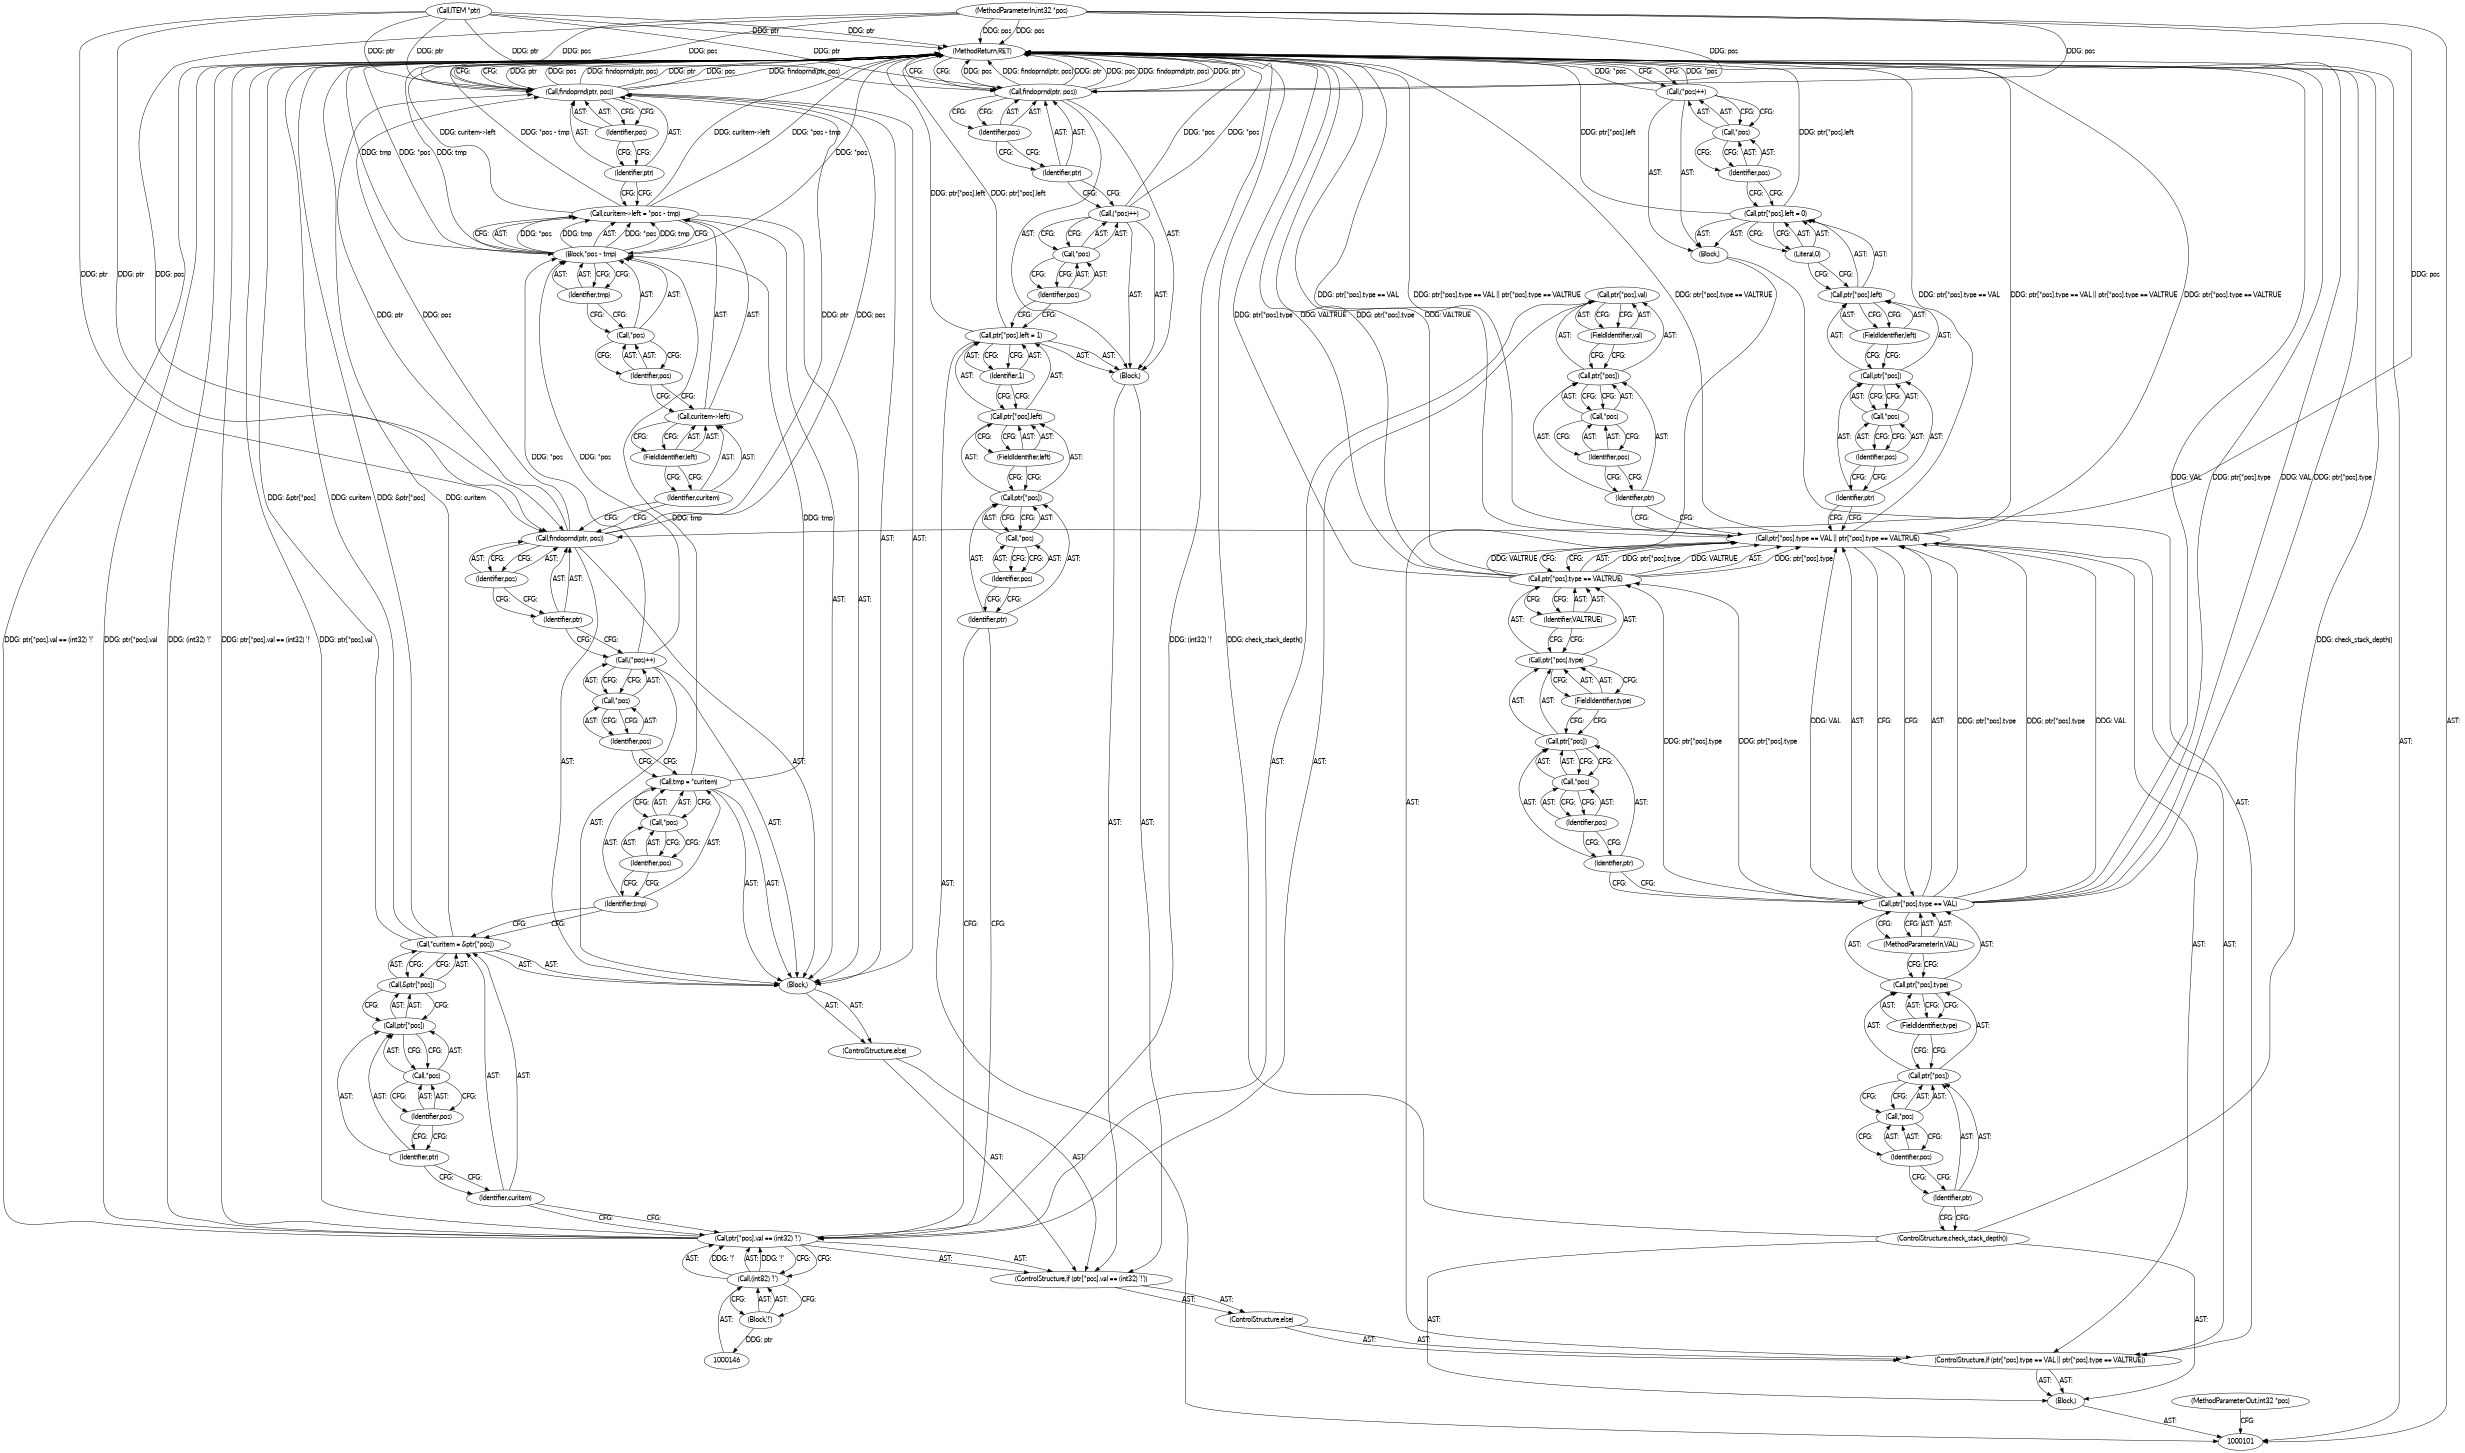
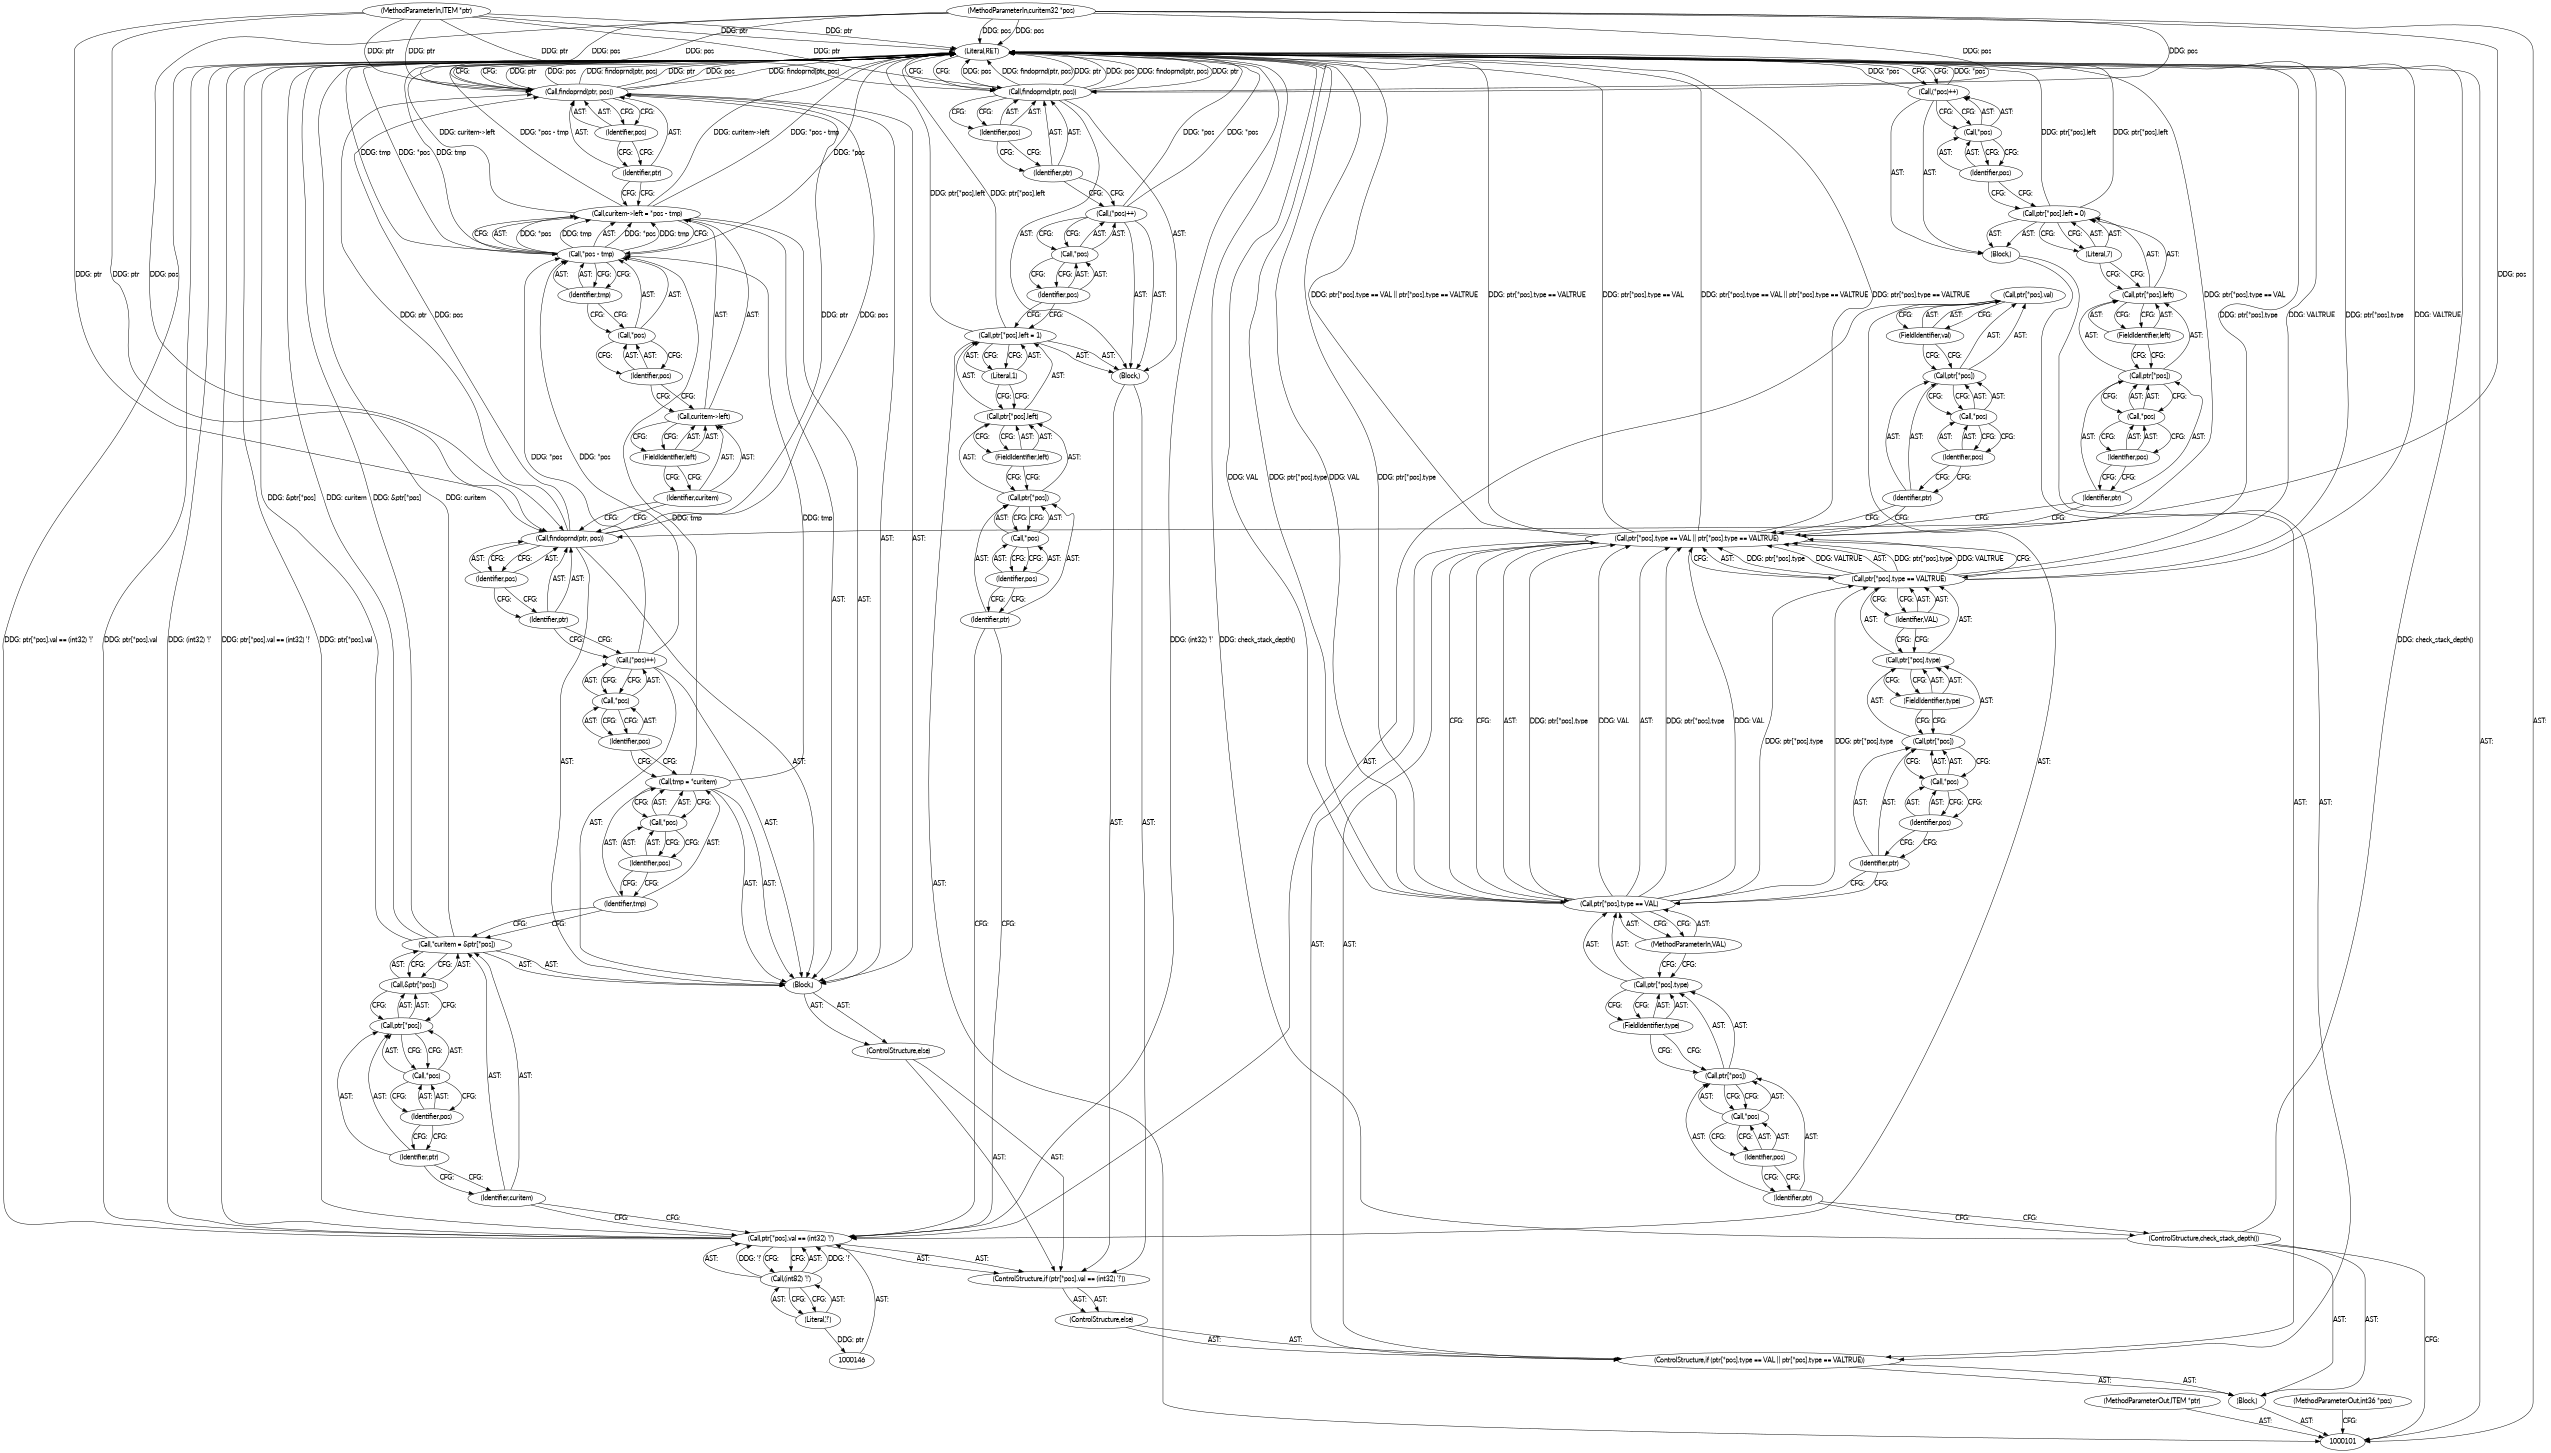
node "(Call,ITEM *ptr)": label "(Call,ITEM *ptr)" -> "(MethodParameterIn,ITEM *ptr)"
node "(MethodParameterIn,int32 *pos)": label "(MethodParameterIn,int32 *pos)" -> "(MethodParameterIn,curitem32 *pos)"
node "(MethodReturn,RET)": label "(MethodReturn,RET)" -> "(Literal,RET)"
node "(Block,*pos - tmp)": label "(Block,*pos - tmp)" -> "(Call,*pos - tmp)"
node "(Literal,0)": label "(Literal,0)" -> "(Literal,7)"
node "(Identifier,1)": label "(Identifier,1)" -> "(Literal,1)"
node "(Identifier,VALTRUE)": label "(Identifier,VALTRUE)" -> "(Identifier,VAL)"
edge "(ControlStructure,check_stack_depth())" -> "1000101": added, label "CFG:"
edge "1000146" -> "(Call,(int82) '!')": now "1000146" -> "(Call,ptr[*pos].val == (int32) '!')"
node "(Block,'!')": label "(Block,'!')" -> "(Literal,'!')"
node "(MethodParameterOut,ITEM *ptr)": added
node "(MethodParameterOut,int32 *pos)": label "(MethodParameterOut,int32 *pos)" -> "(MethodParameterOut,int36 *pos)"
